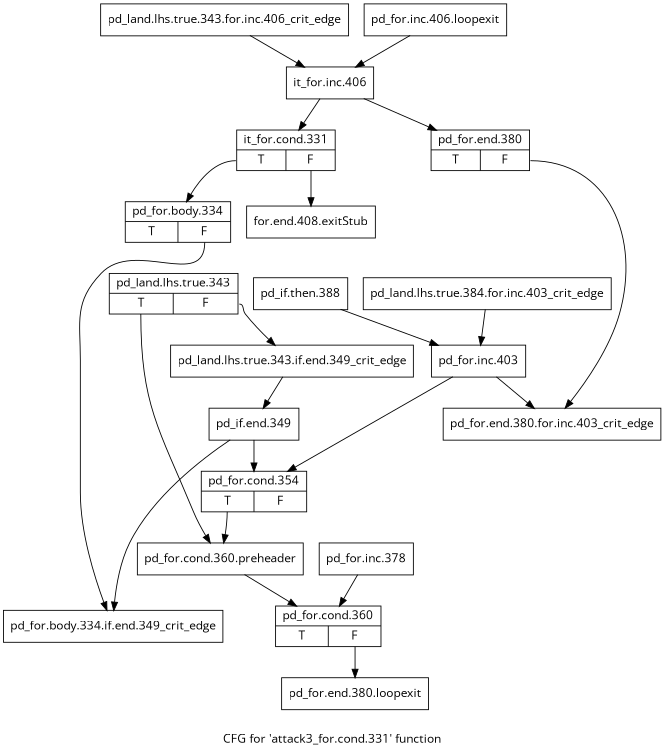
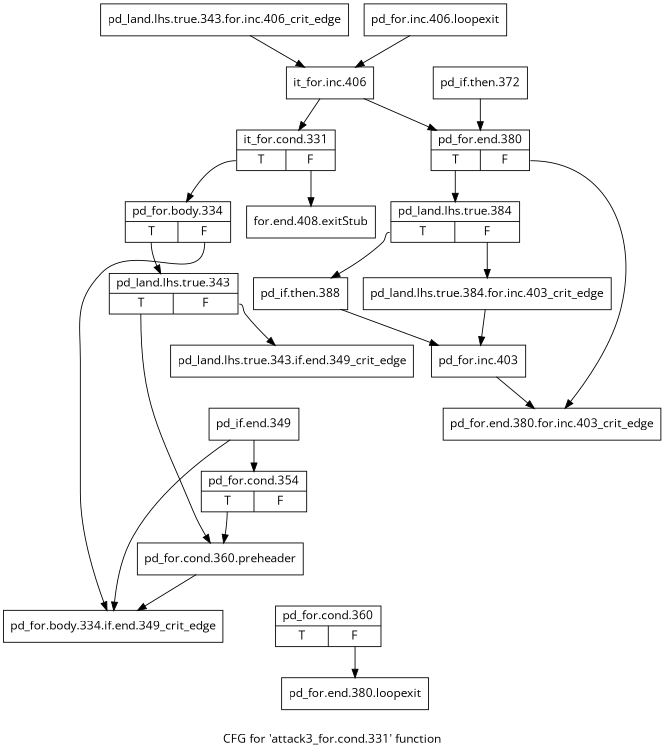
node "pd_if.then.372": added
node "pd_land.lhs.true.384": added
edge "pd_for.body.334" -> "pd_land.lhs.true.343": added
edge "pd_land.lhs.true.343.if.end.349_crit_edge" -> "pd_if.end.349": removed
edge "pd_for.inc.403" -> "pd_for.cond.354": removed
node "pd_for.inc.378": removed
edge "pd_for.cond.360.preheader" -> "pd_for.cond.360": now "pd_for.cond.360.preheader" -> "pd_for.body.334.if.end.349_crit_edge"
